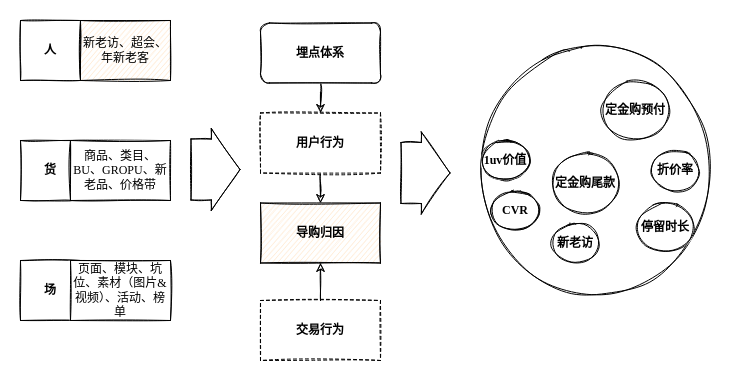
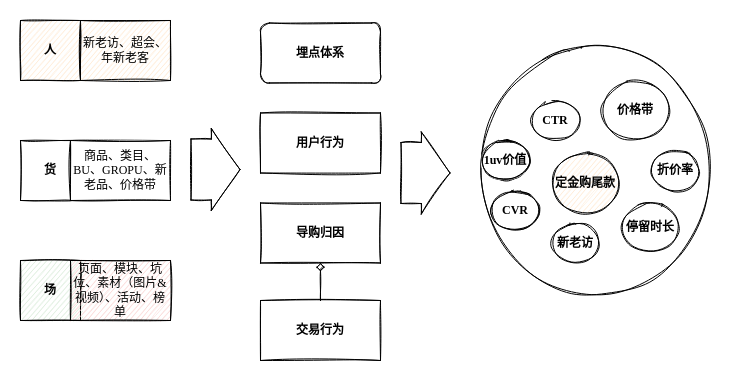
node "人": fillcolor #ffffff -> #ffe6cc
edge "埋点体系" -> "用户行为": removed
node "定金购预付": label "定金购预付" -> "价格带"
node "CTR": added
node "用户行为": style dashed -> solid
node "定金购尾款": fillcolor #ffffff -> #ffe6cc
edge "用户行为" -> "导购归因": removed
node "停留时长": moved (666, 227) -> (651, 227)
node "导购归因": fillcolor #ffe6cc -> #ffffff
edge "交易行为" -> "导购归因": arrowhead classic -> diamond
node "场": fillcolor #ffffff -> #d5e8d4
node "页面、模块、坑位、素材（图片&视频）、活动、榜单": fillcolor #ffffff -> #f8cecc
node "交易行为": style dashed -> solid
